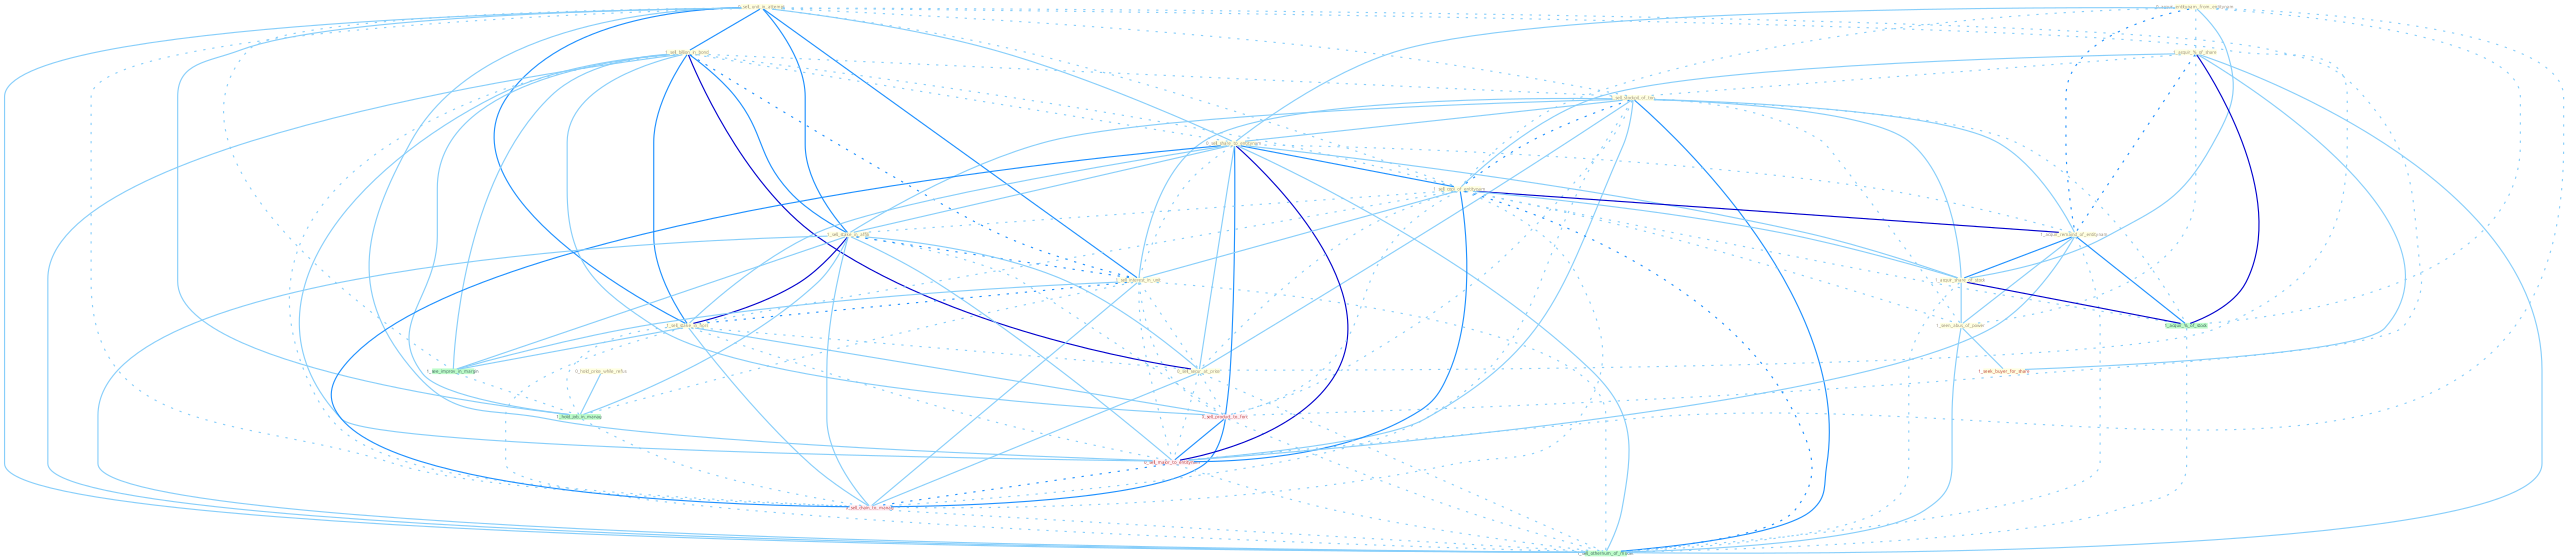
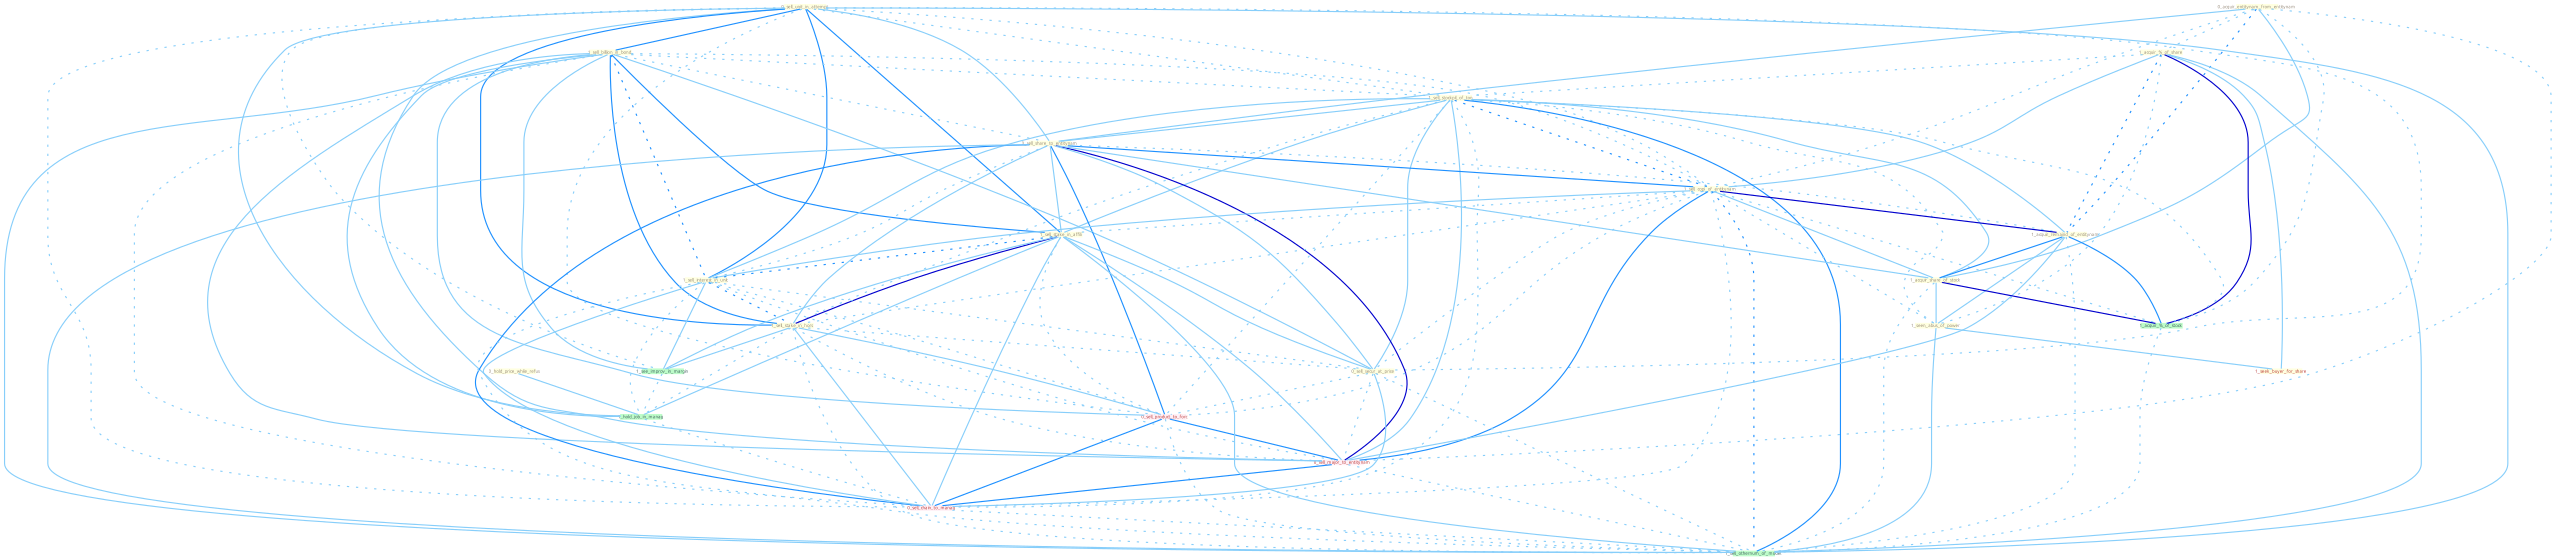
edge "1_sell_stockpil_of_ton" -- "1_sell_stake_in_hors": added
edge "1_sell_billion_in_bond" -- "0_sell_secur_at_price": color #0000cd -> #87cefa
edge "0_sell_major_to_entitynam" -- "0_sell_chain_to_manag": style dotted -> solid
